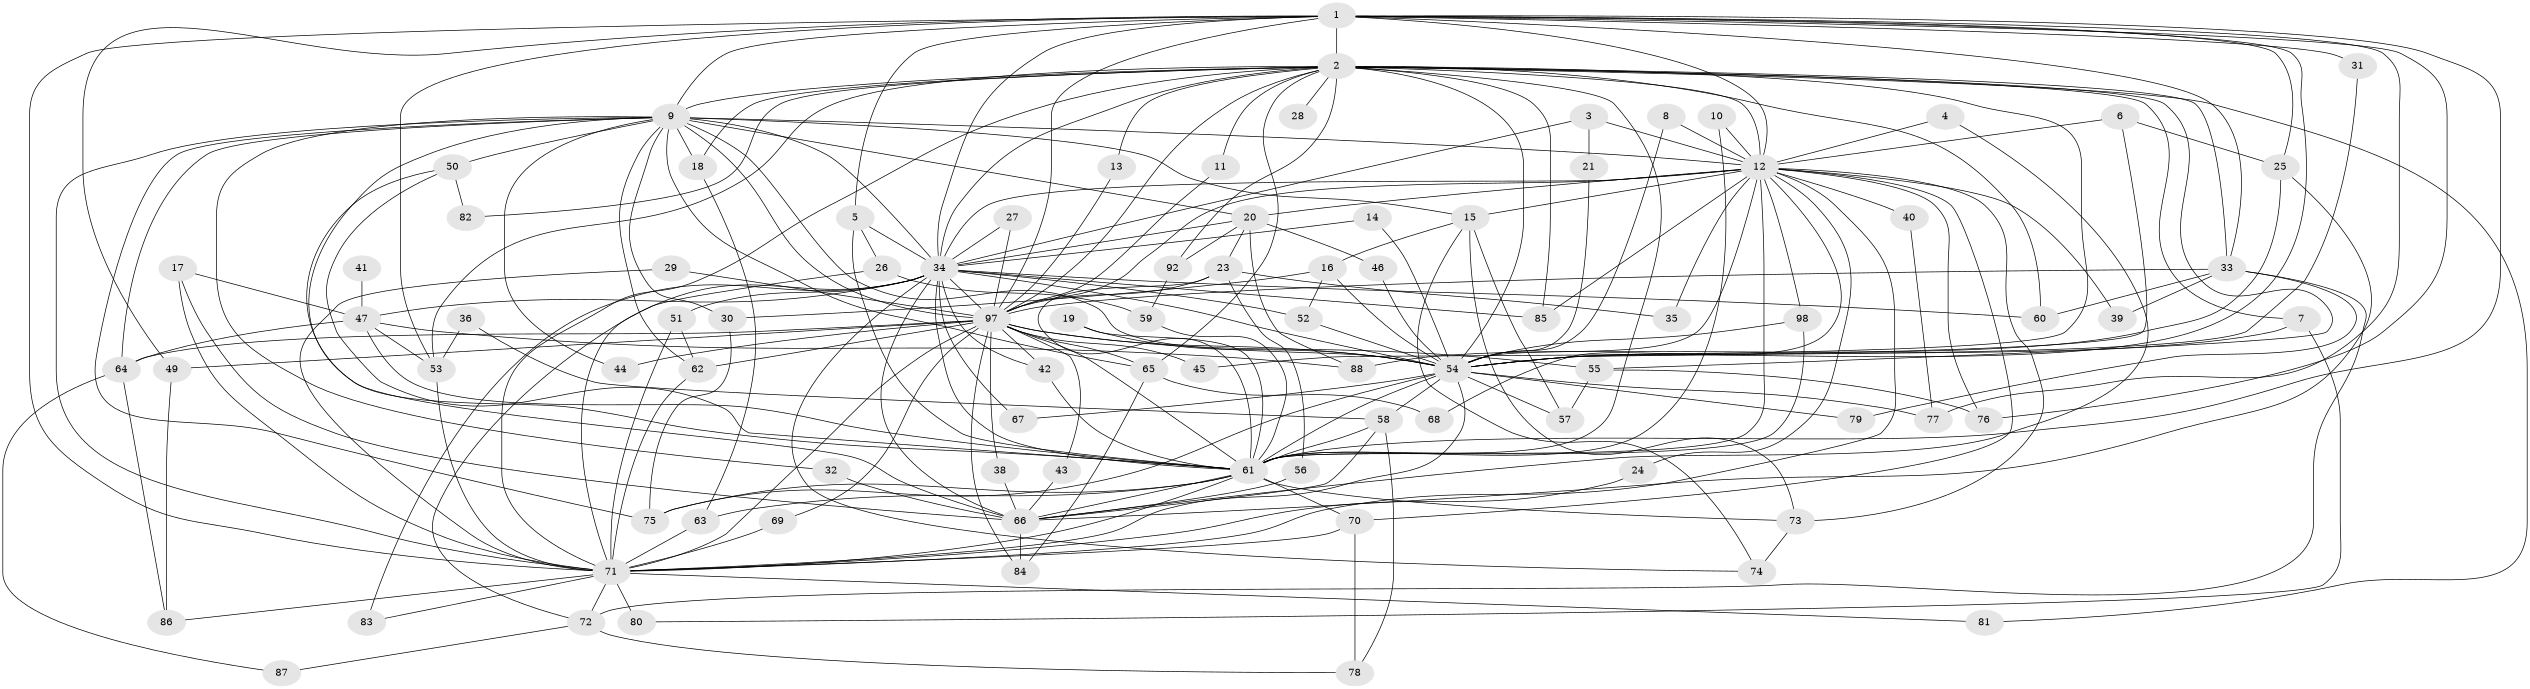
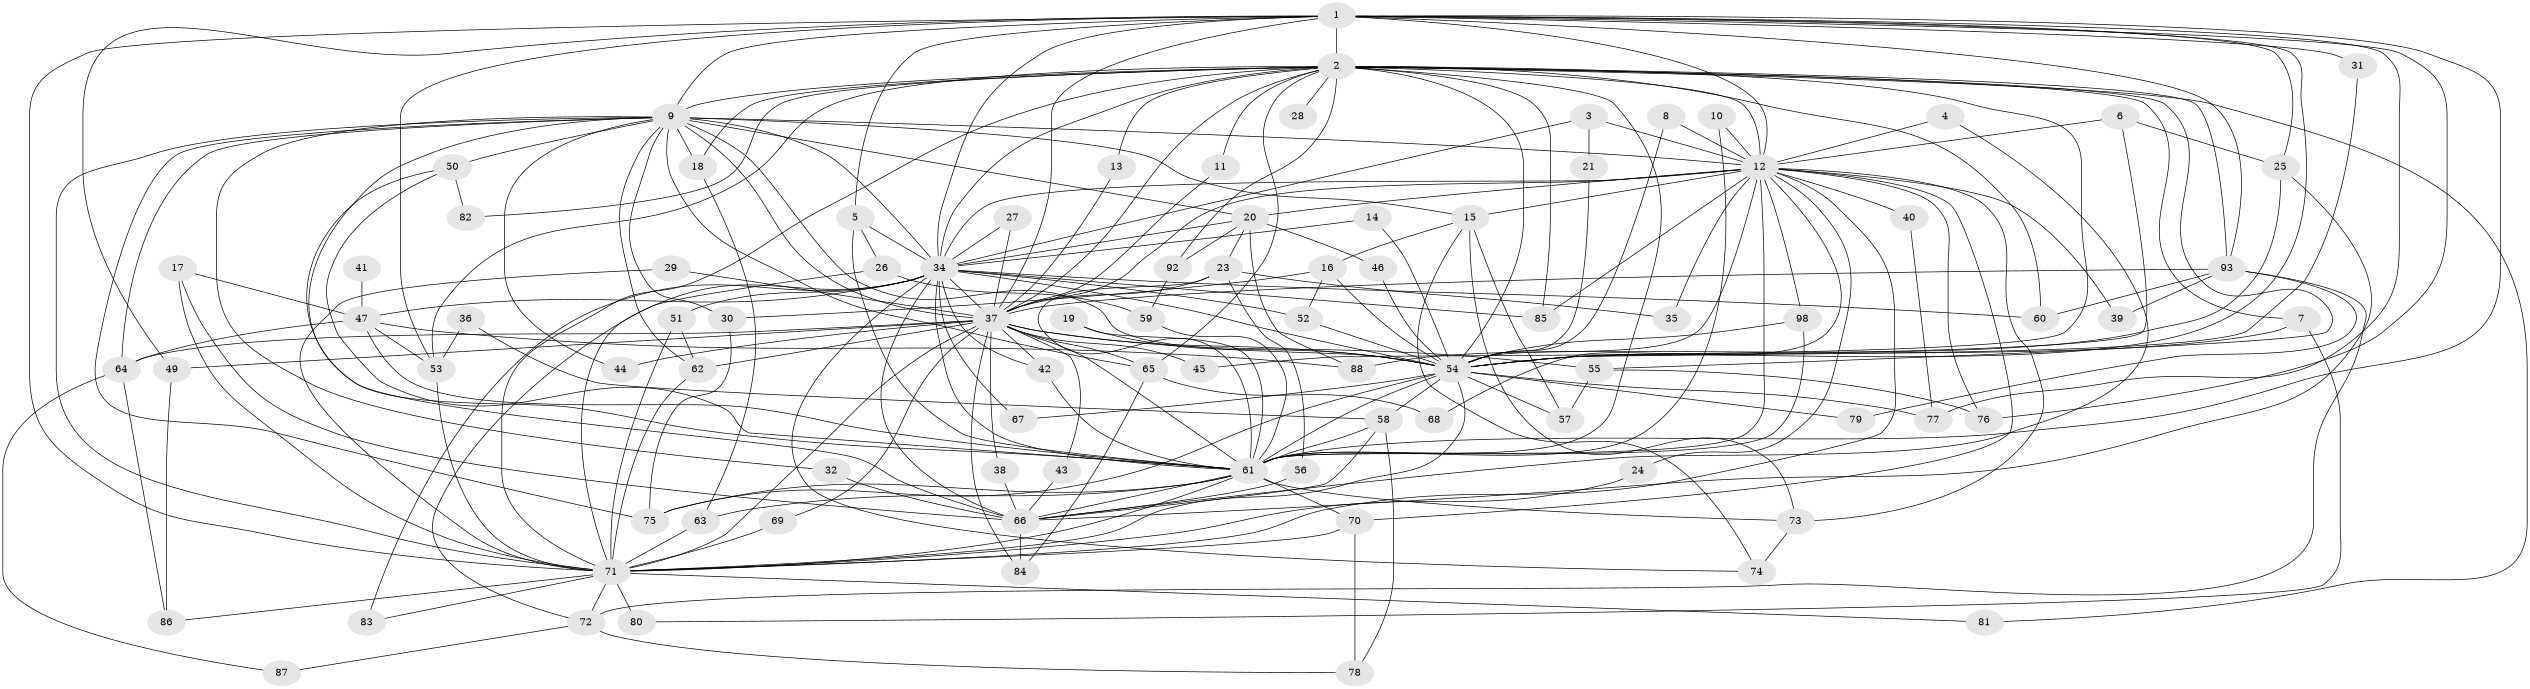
node "33": label "33" -> "93"
node "97": label "97" -> "37"
